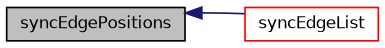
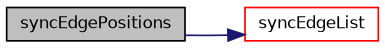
edge "syncEdgeList" -> "syncEdgePositions": reversed
